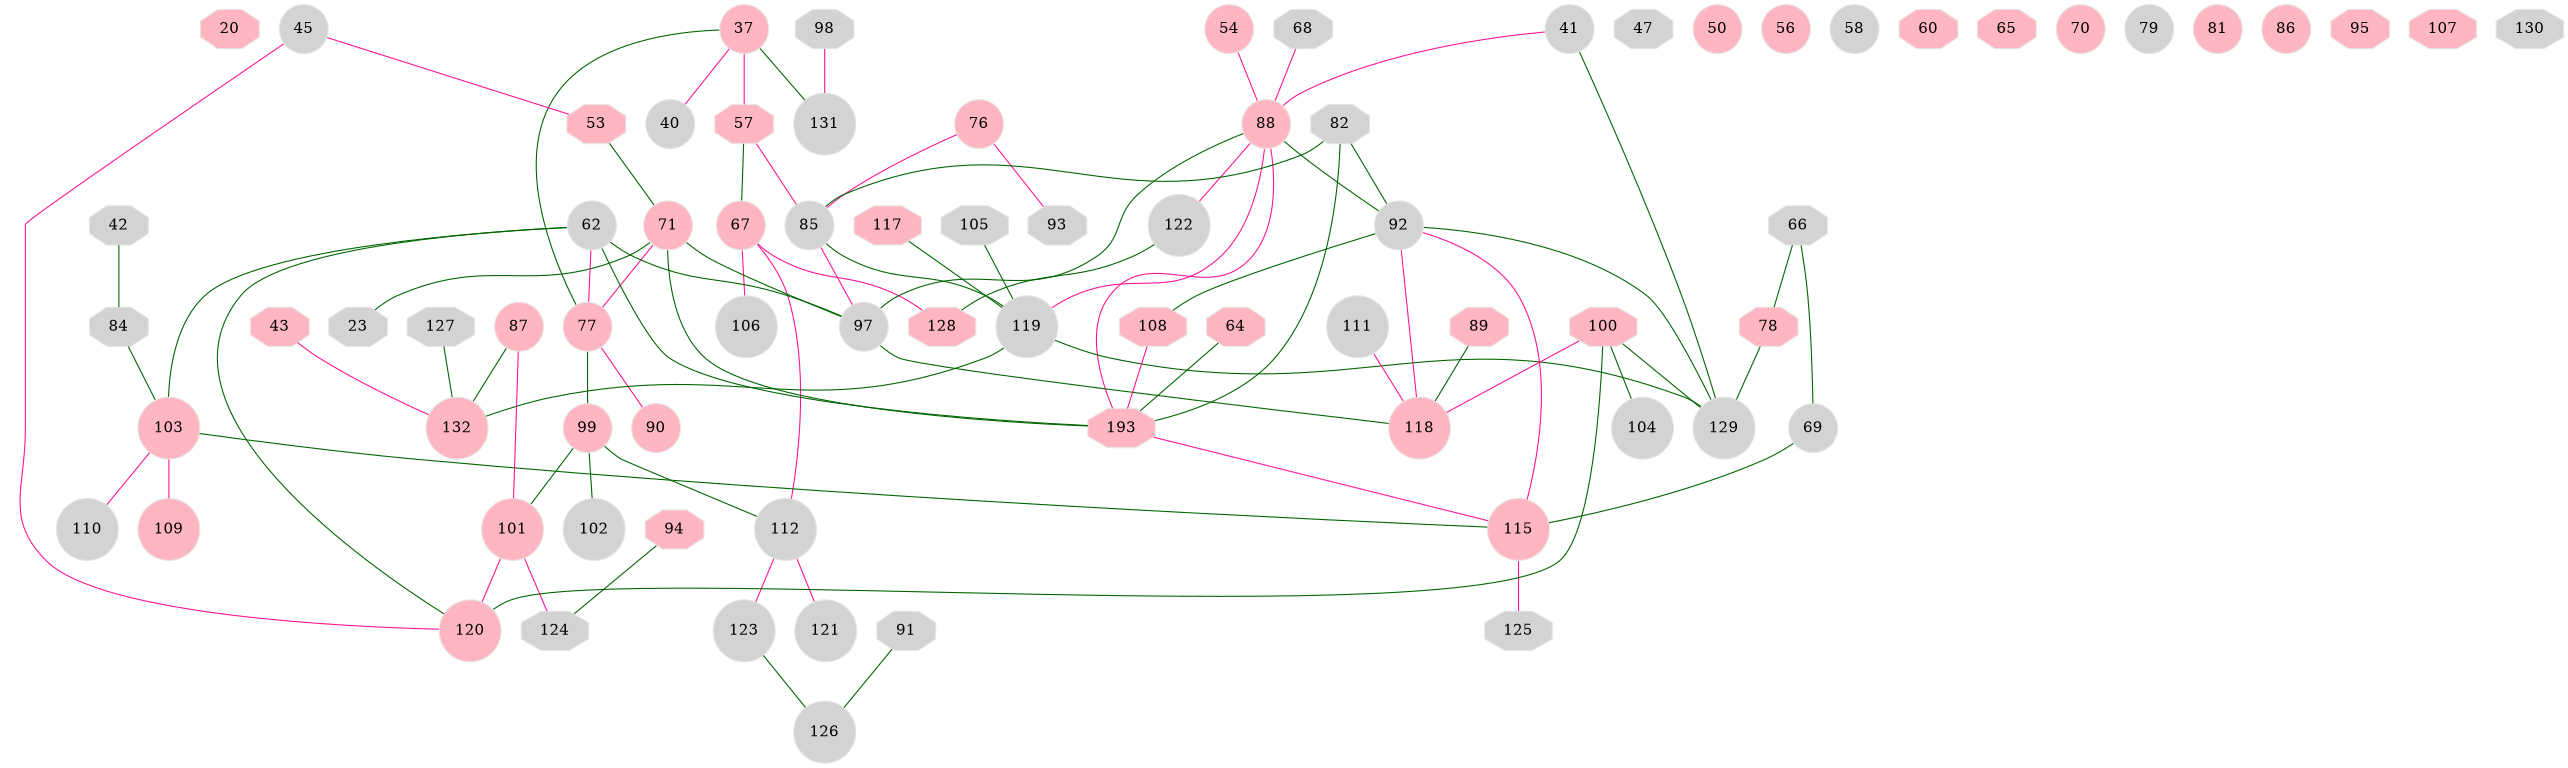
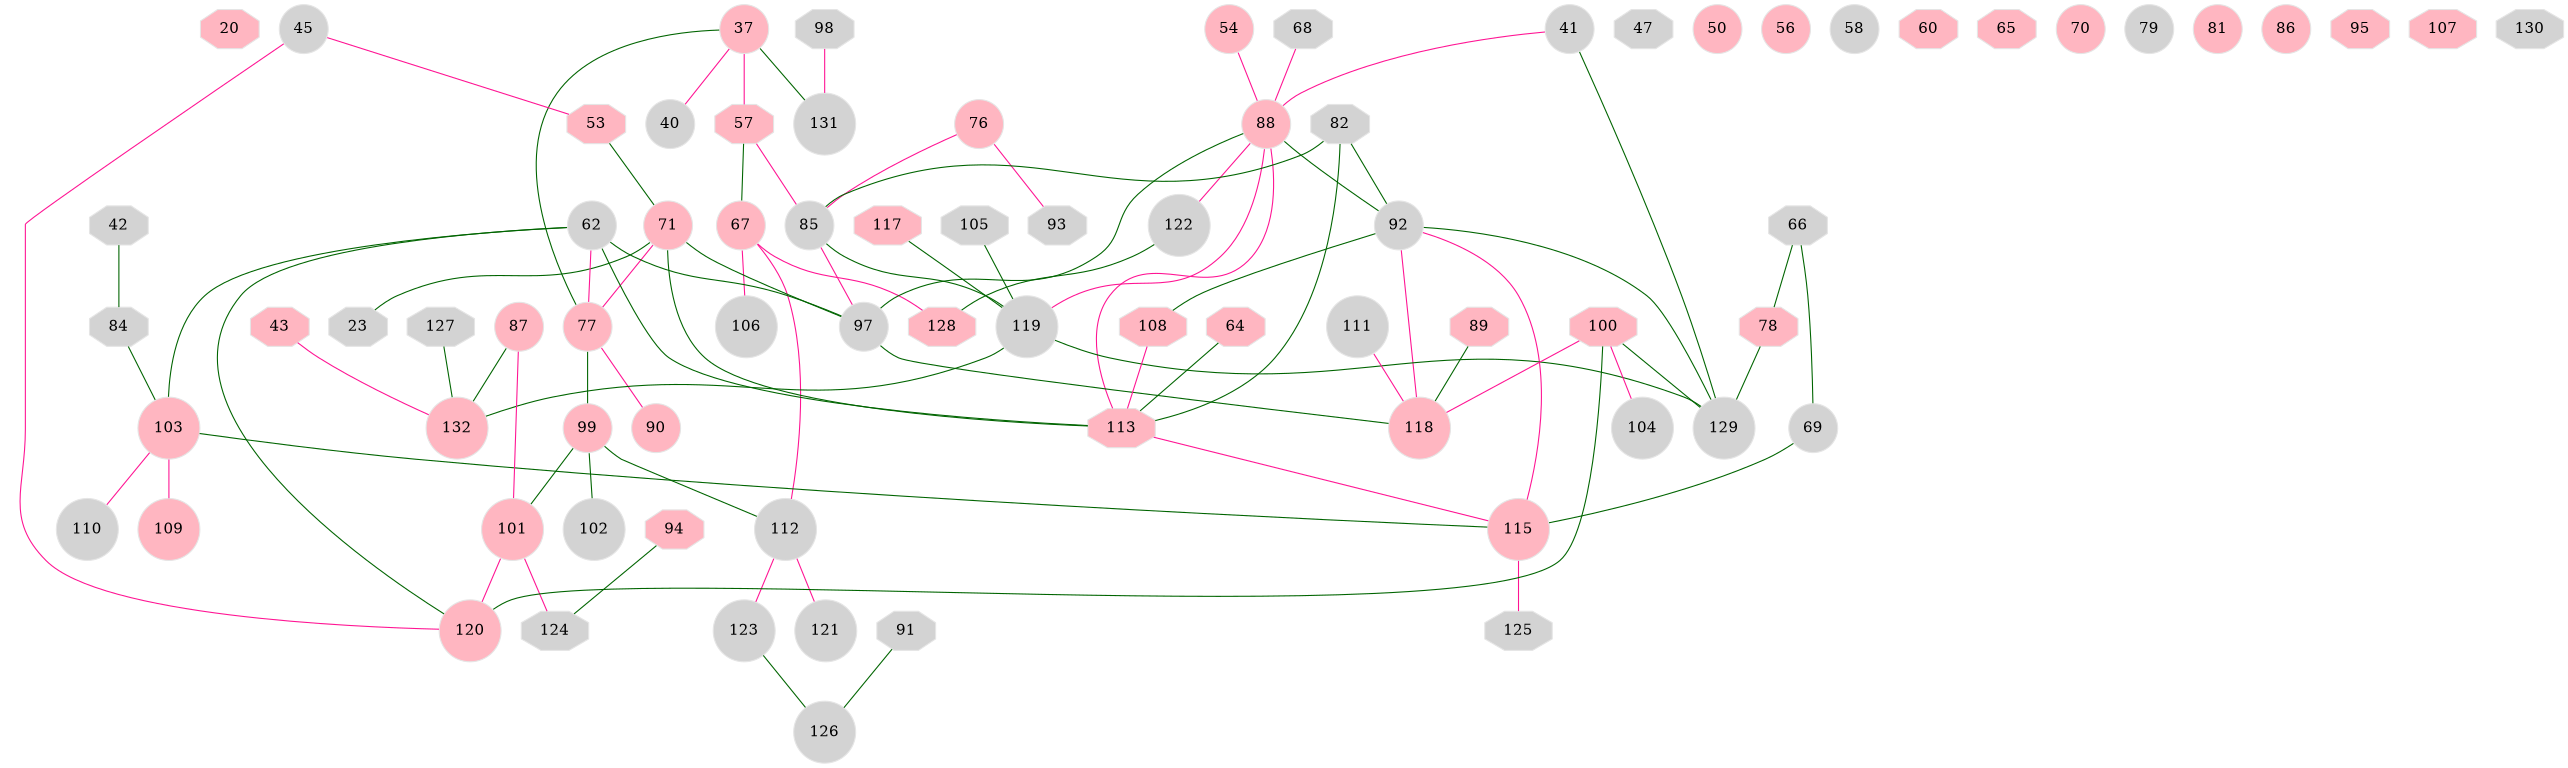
edge "100" -- "104": color darkgreen -> deeppink
node "193": label "193" -> "113"
